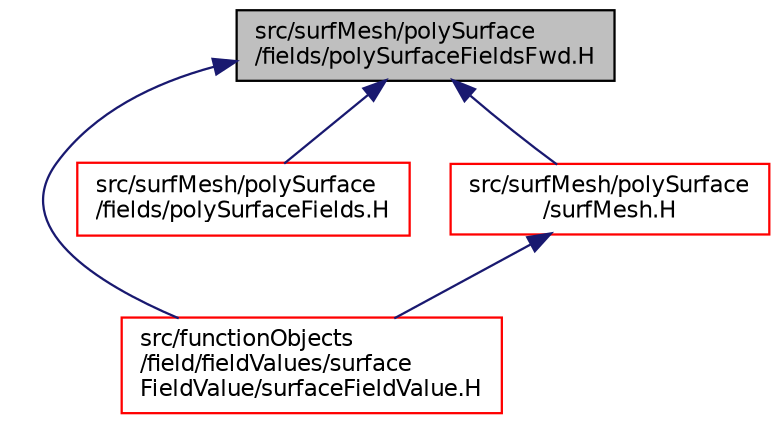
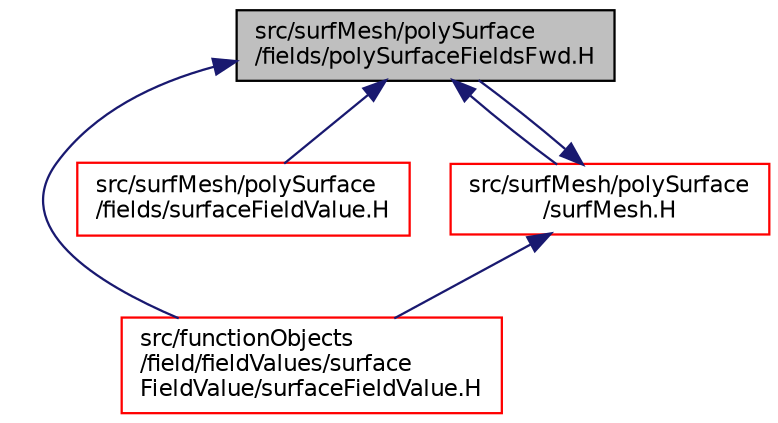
edge "src/surfMesh/polySurface /fields/polySurfaceFieldsFwd.H" -> "src/surfMesh/polySurface /surfMesh.H": added
node "src/surfMesh/polySurface /fields/polySurfaceFields.H": label "src/surfMesh/polySurface /fields/polySurfaceFields.H" -> "src/surfMesh/polySurface /fields/surfaceFieldValue.H"
